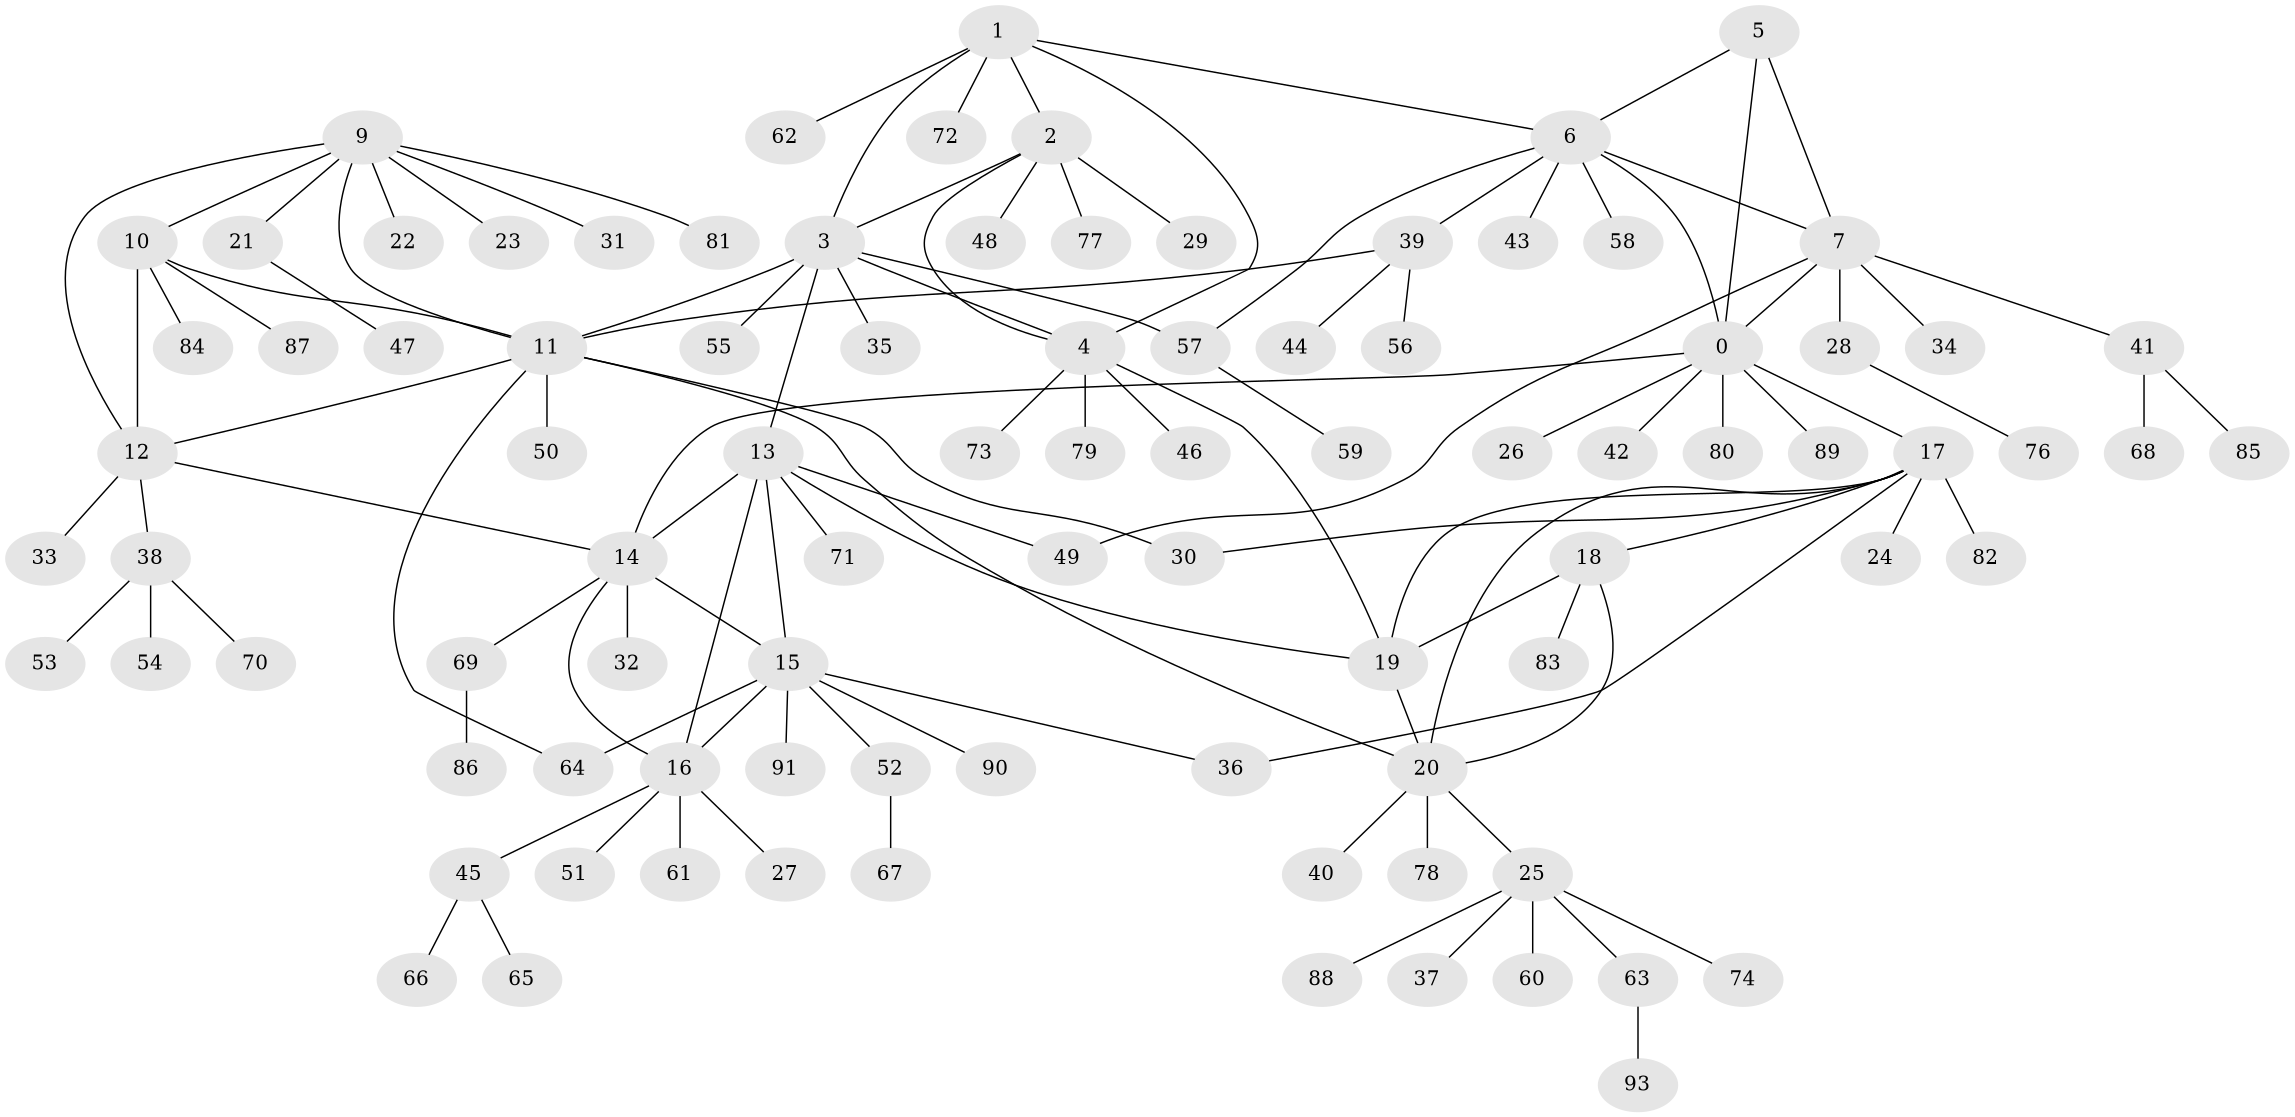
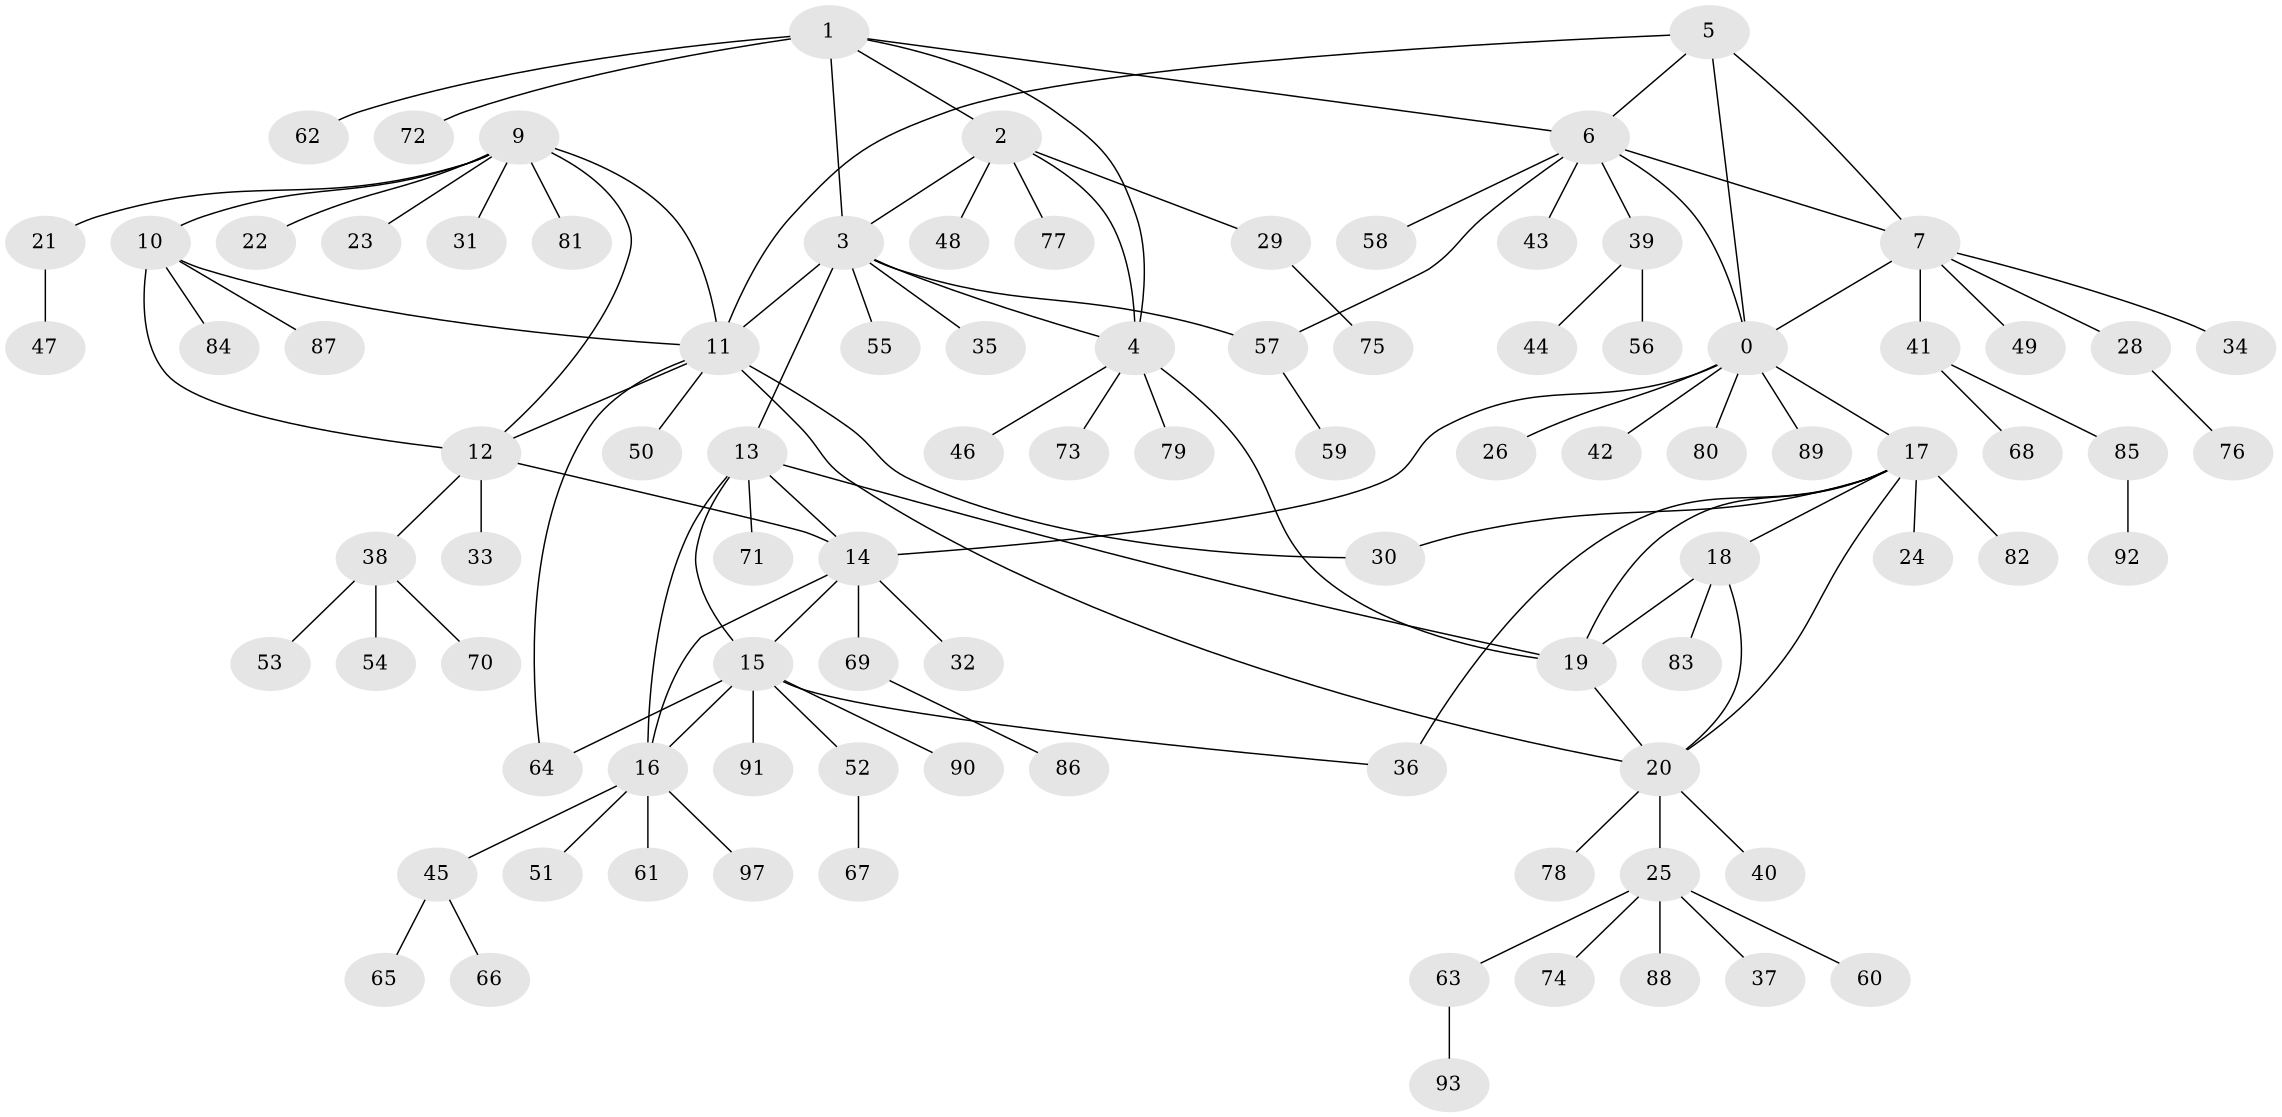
edge "39" -- "11": now "5" -- "11"
node "75": added
edge "13" -- "49": removed
node "92": added
node "27": label "27" -> "97"
